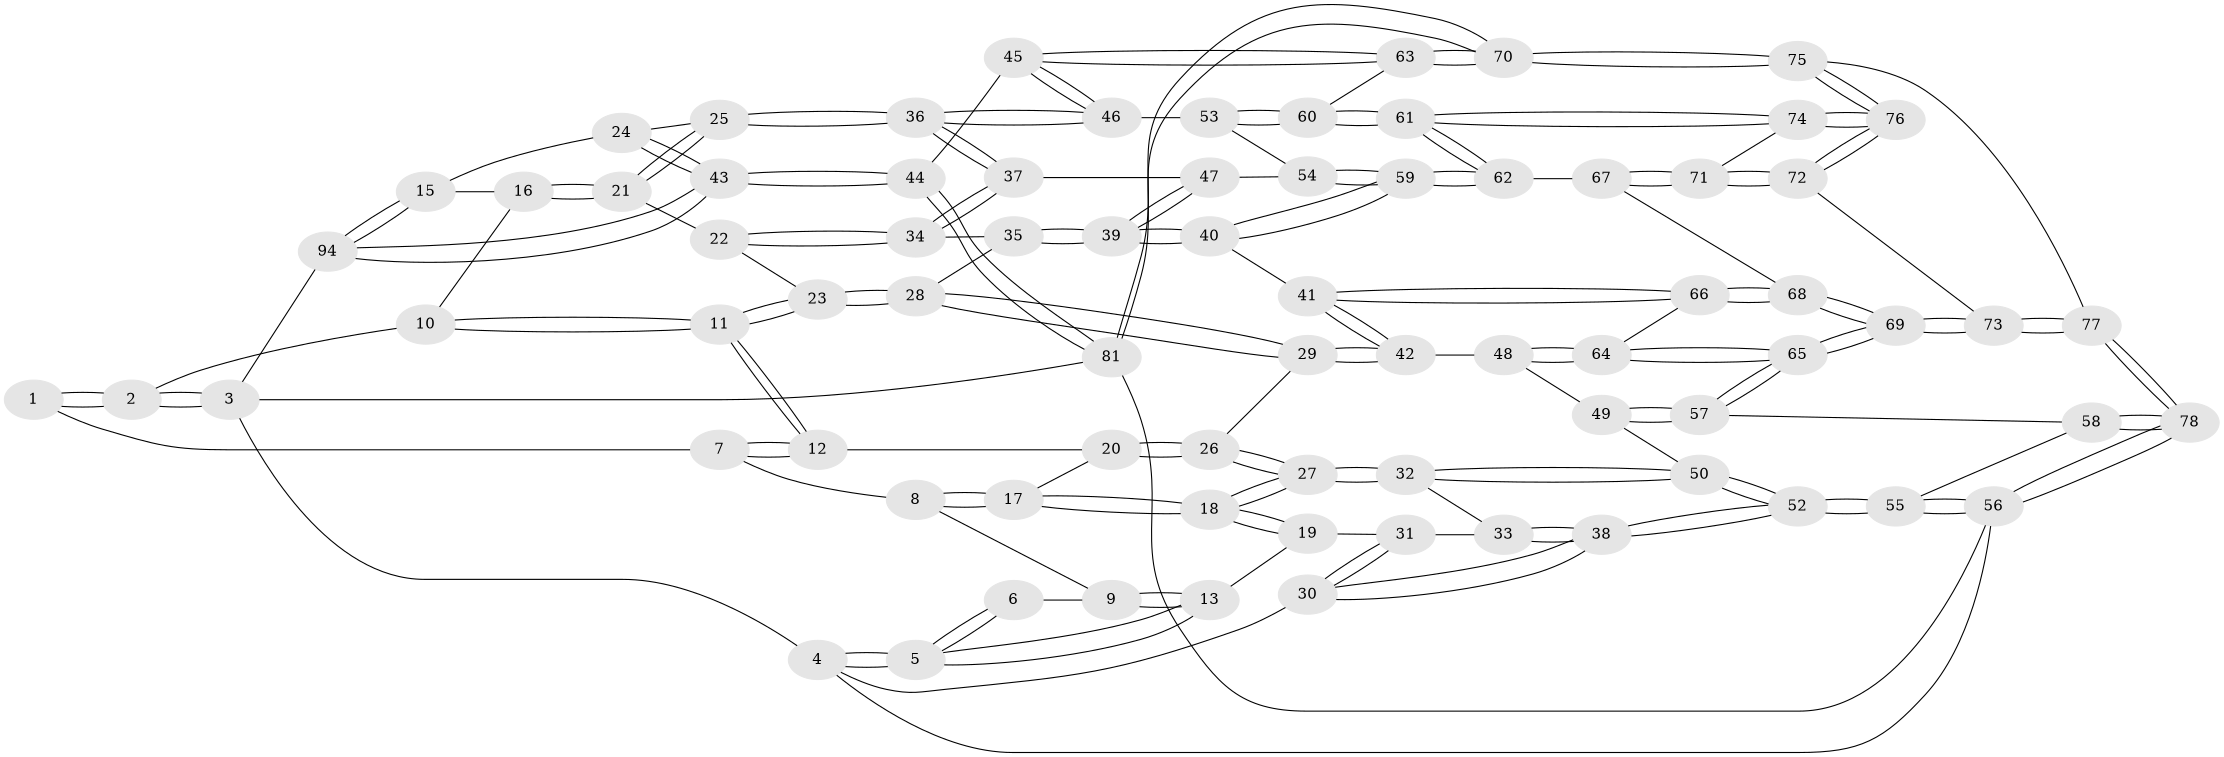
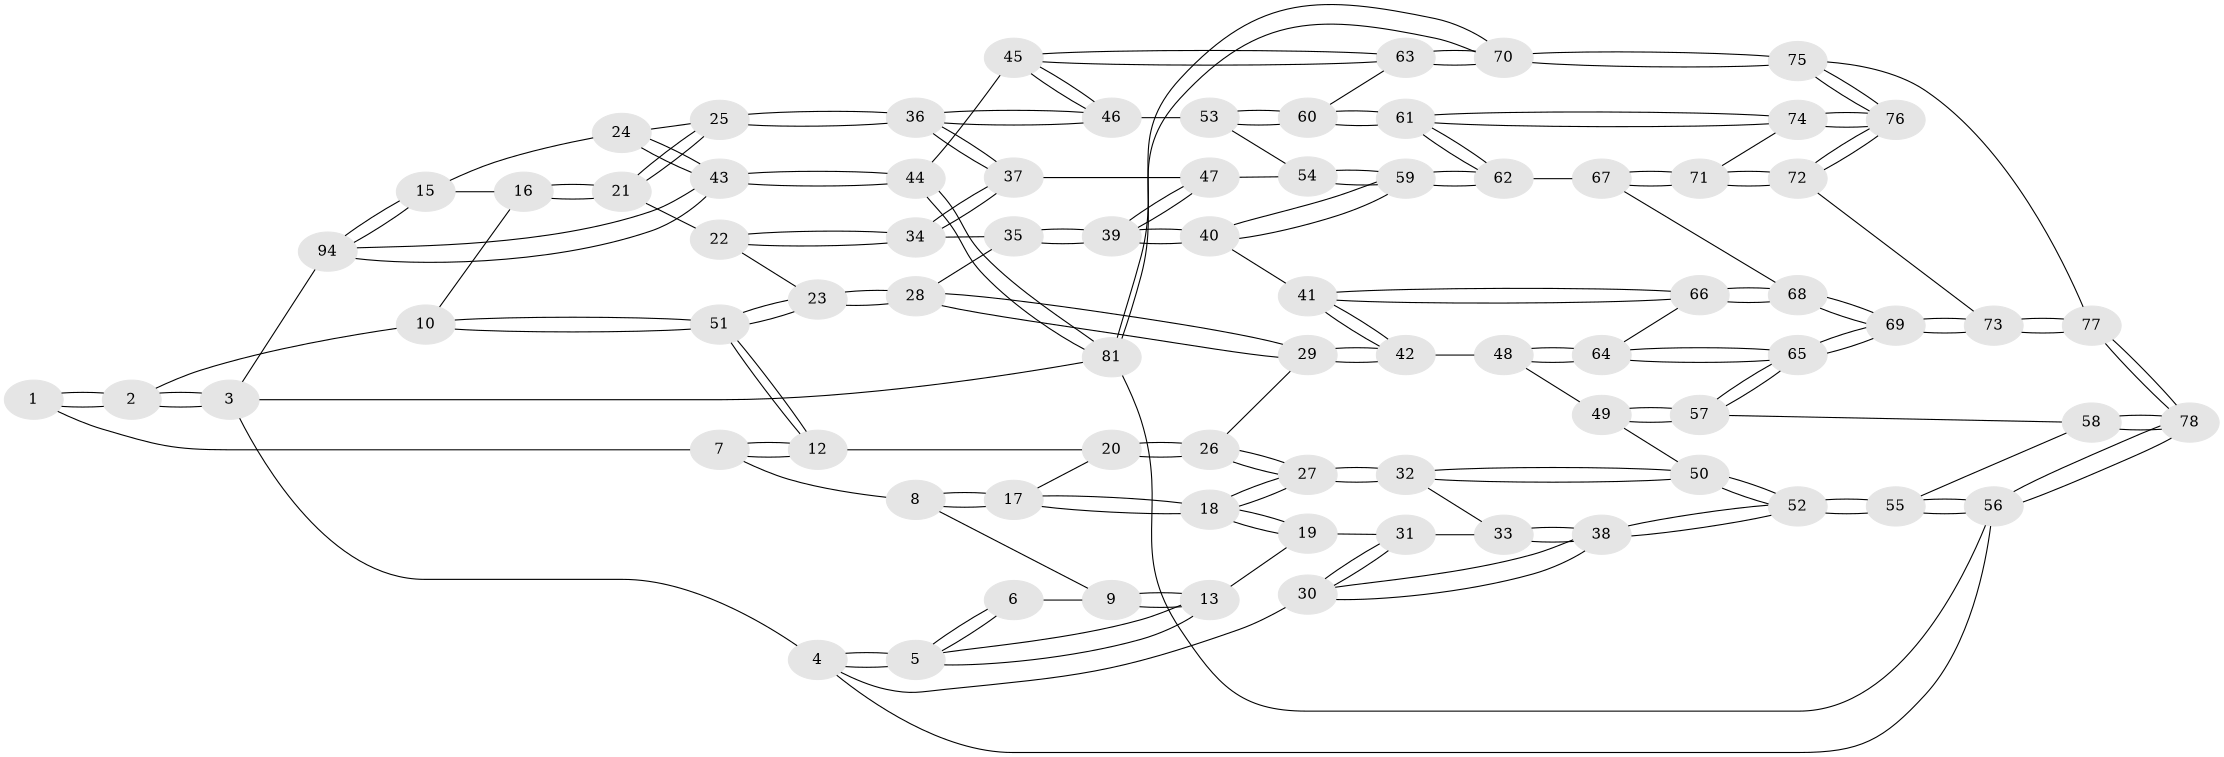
node "11": label "11" -> "51"
